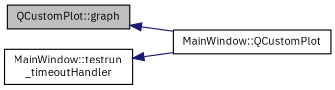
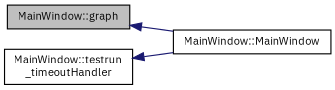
node "QCustomPlot::graph": label "QCustomPlot::graph" -> "MainWindow::graph"
node "MainWindow::QCustomPlot": label "MainWindow::QCustomPlot" -> "MainWindow::MainWindow"
